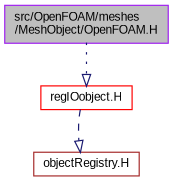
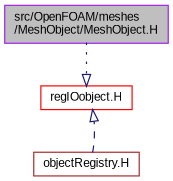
node "src/OpenFOAM/meshes /MeshObject/OpenFOAM.H": label "src/OpenFOAM/meshes /MeshObject/OpenFOAM.H" -> "src/OpenFOAM/meshes /MeshObject/MeshObject.H"
edge "regIOobject.H" -> "objectRegistry.H": reversed
